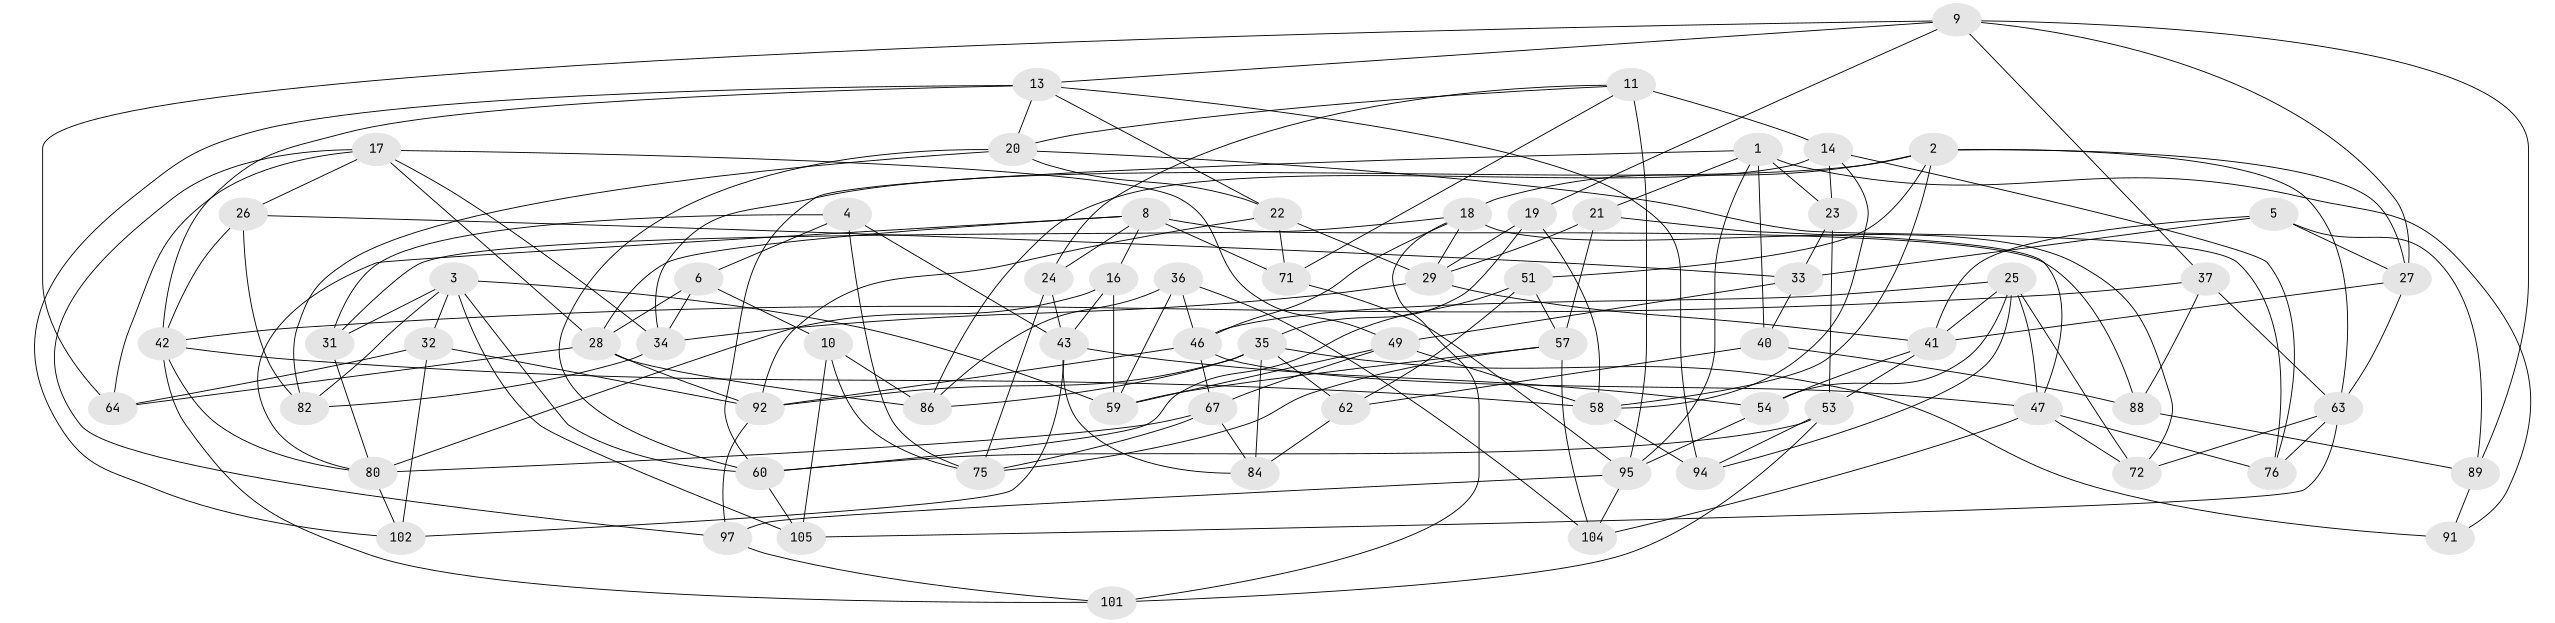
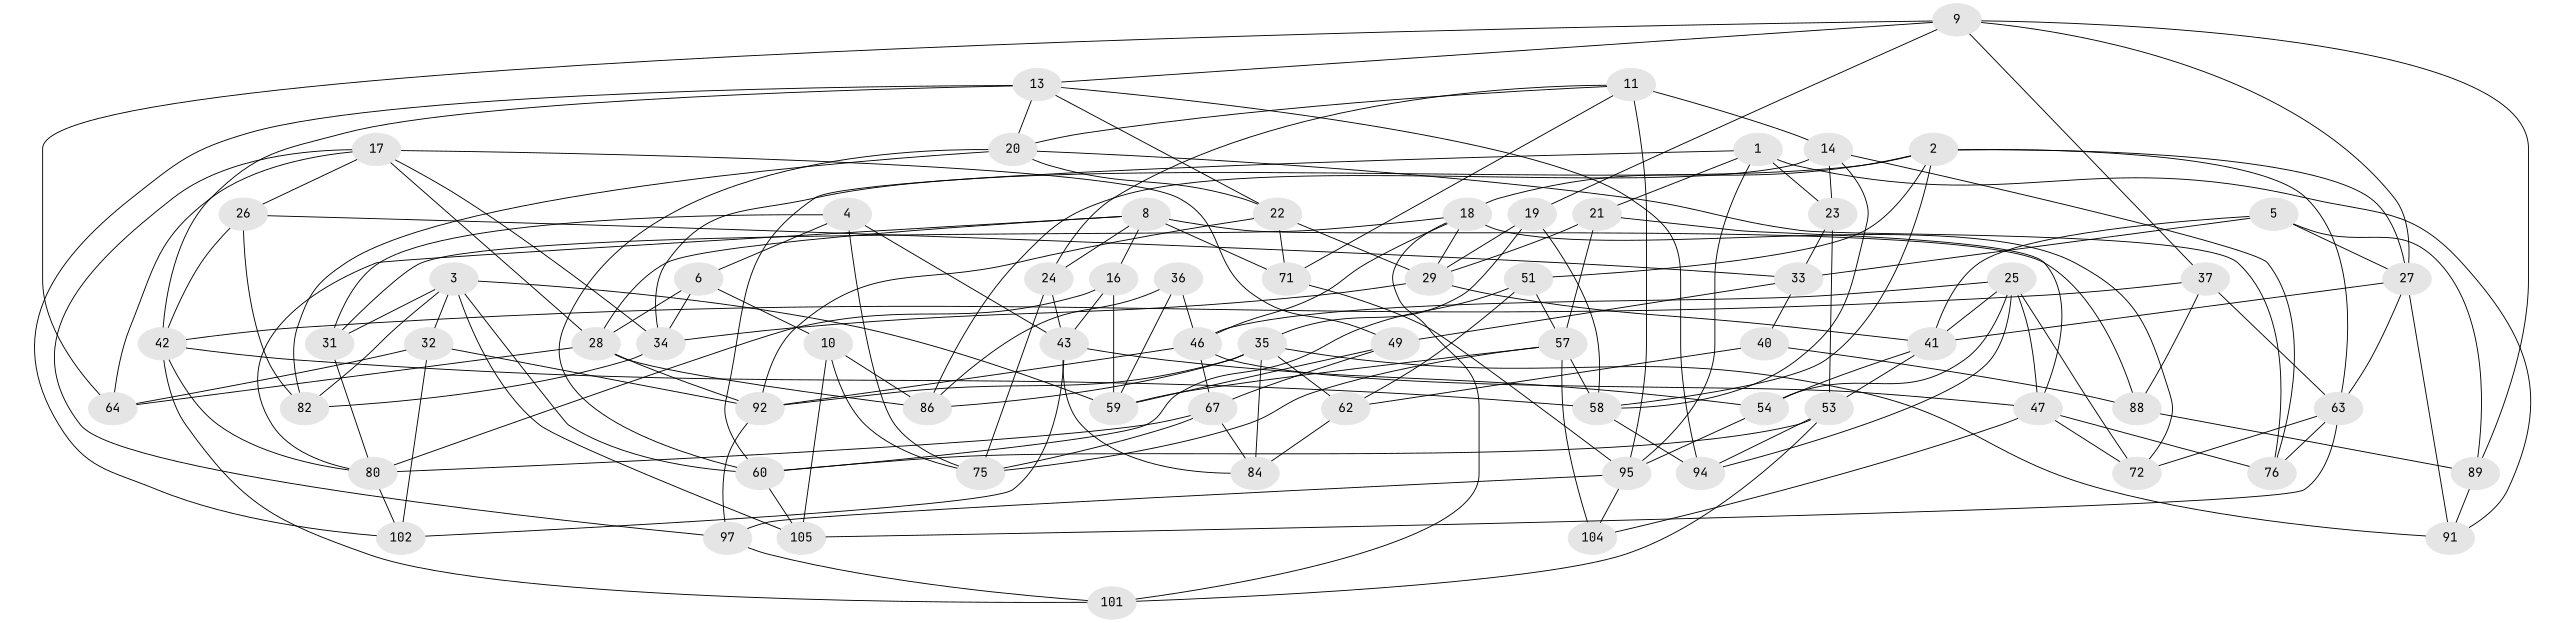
edge "1" -- "40": removed
edge "49" -- "58": now "57" -- "58"
edge "36" -- "104": removed
edge "27" -- "91": added
